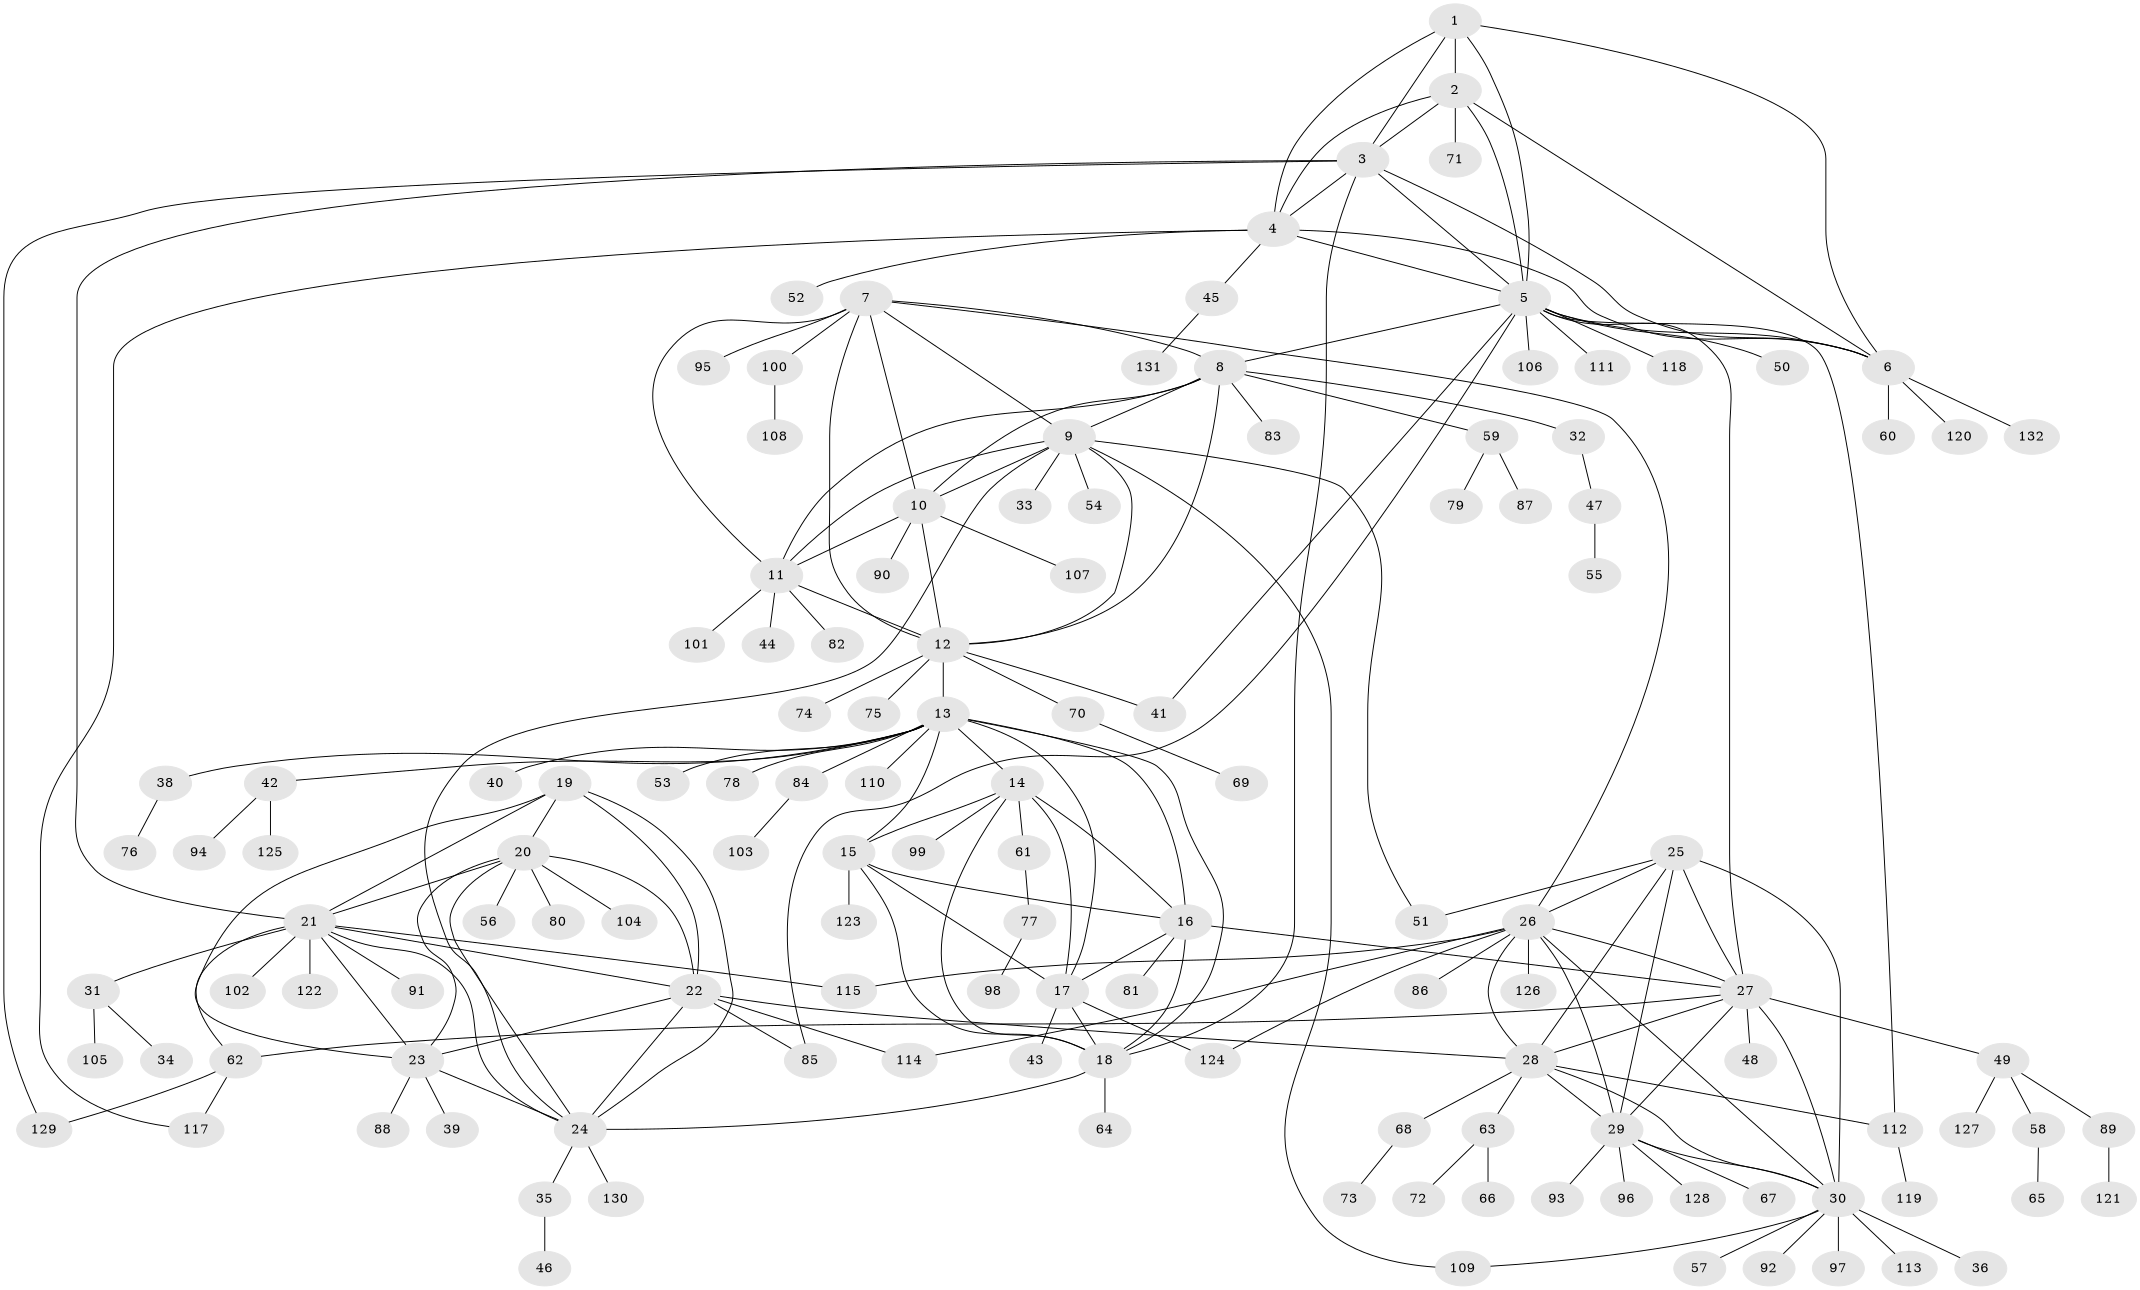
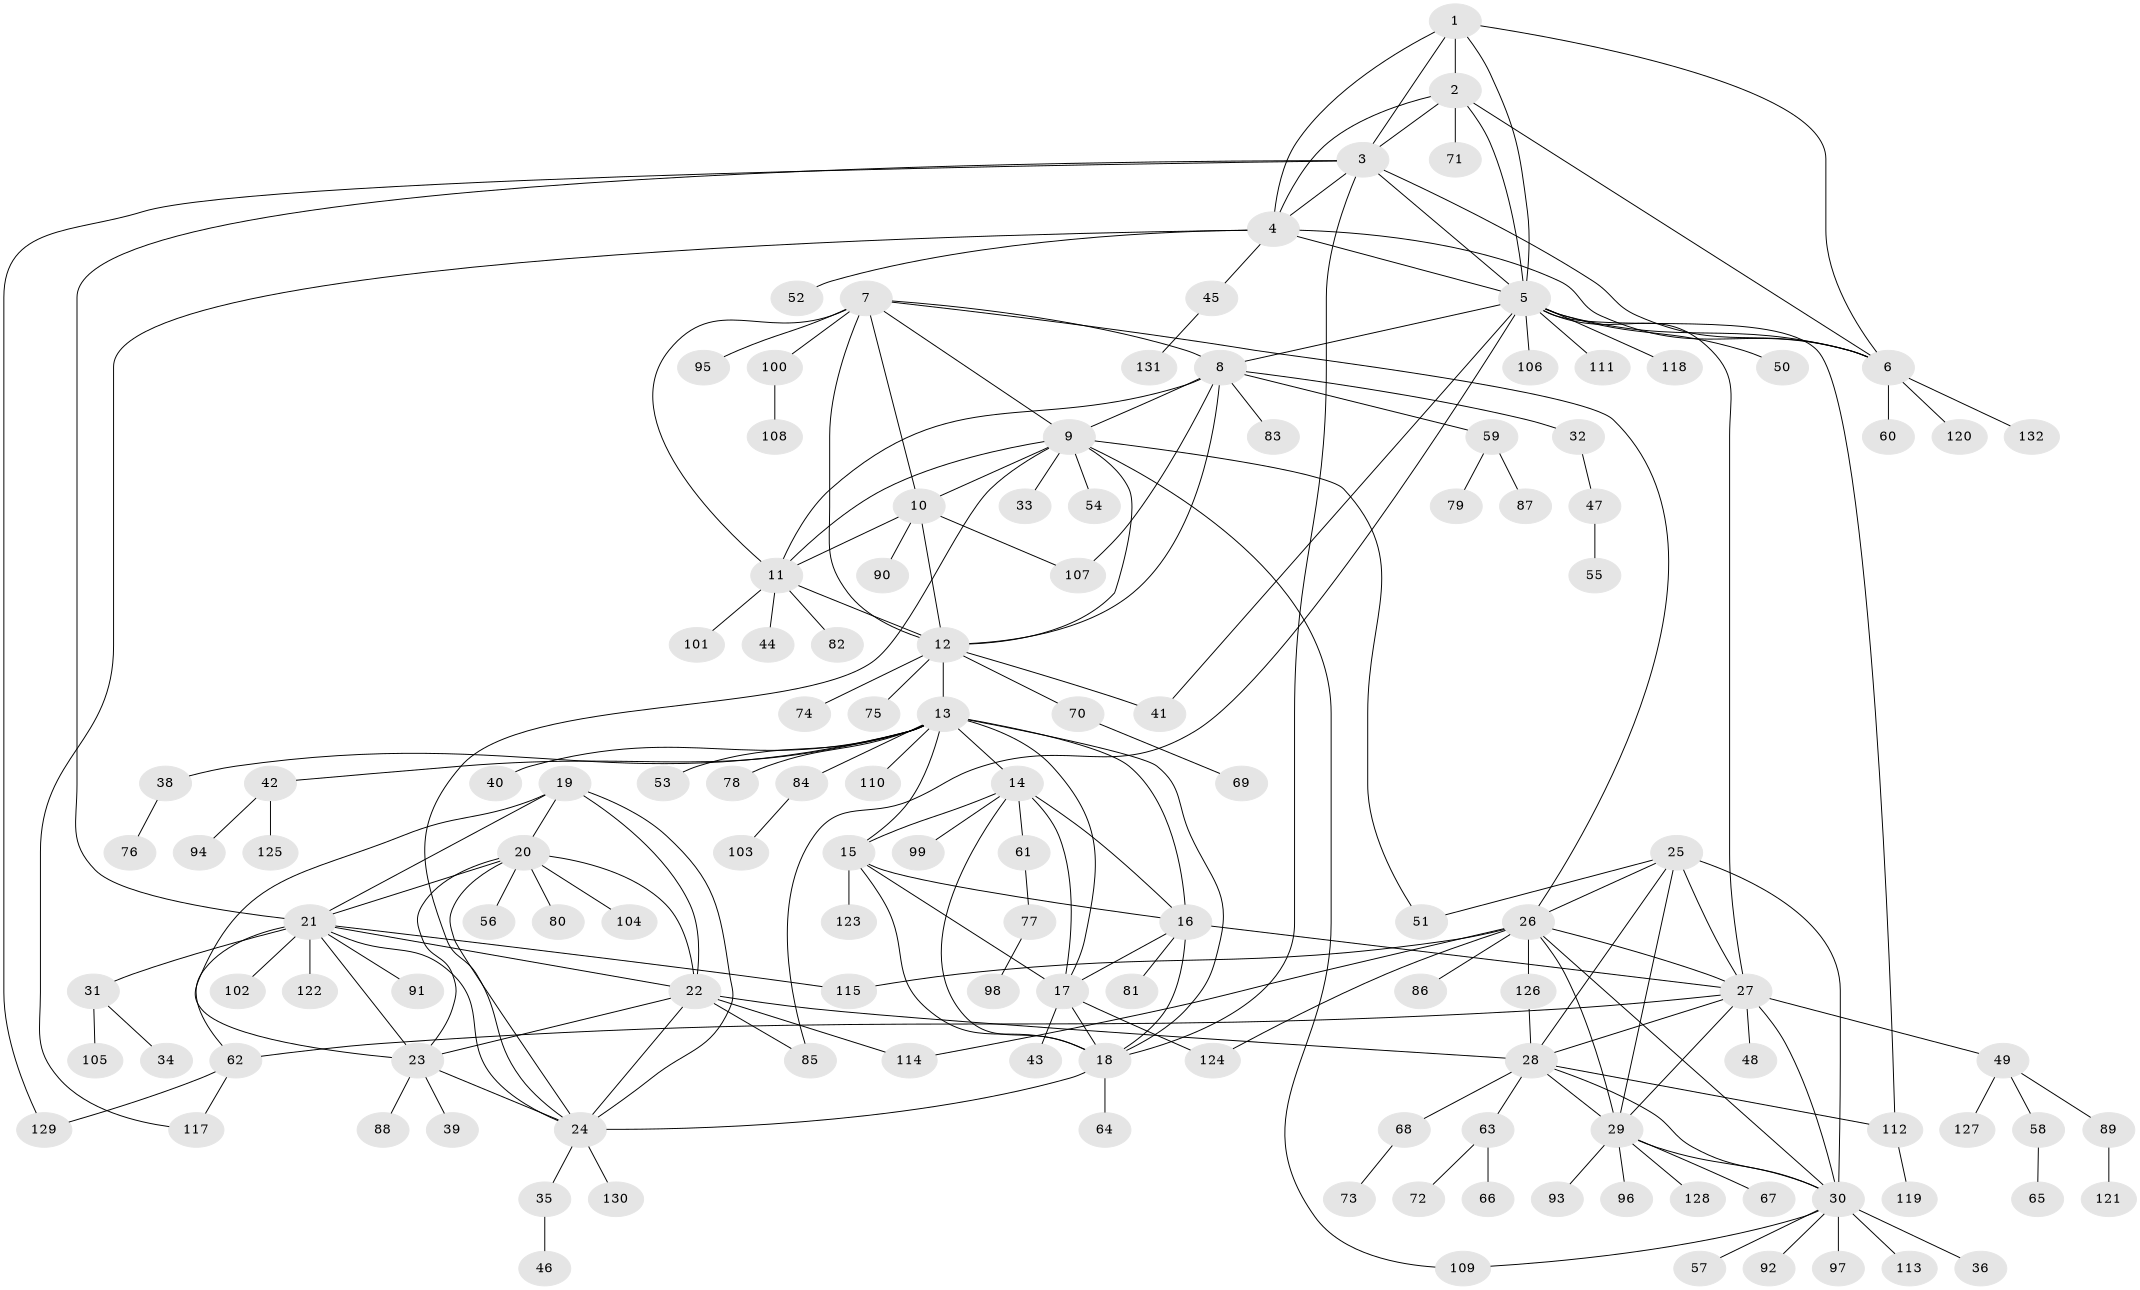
edge "8" -- "10": now "8" -- "107"
edge "26" -- "28": now "126" -- "28"
